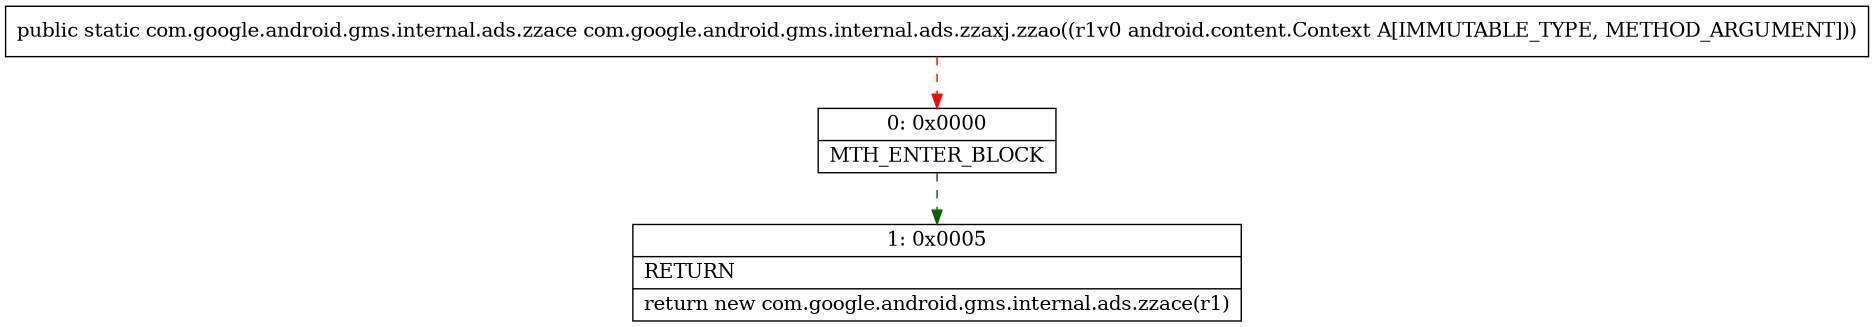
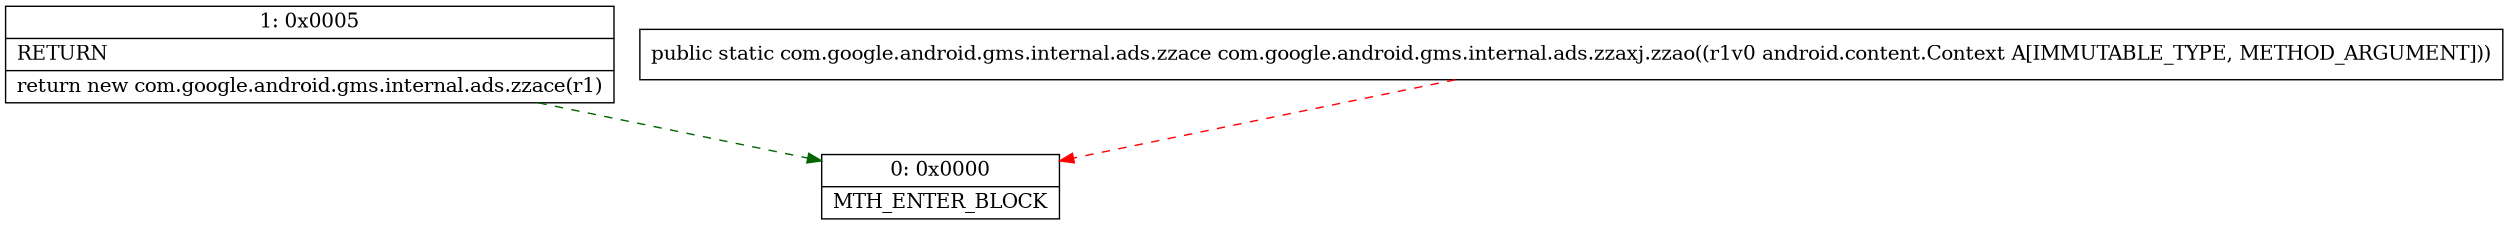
edge "0: 0x0000" -> "1: 0x0005": reversed
